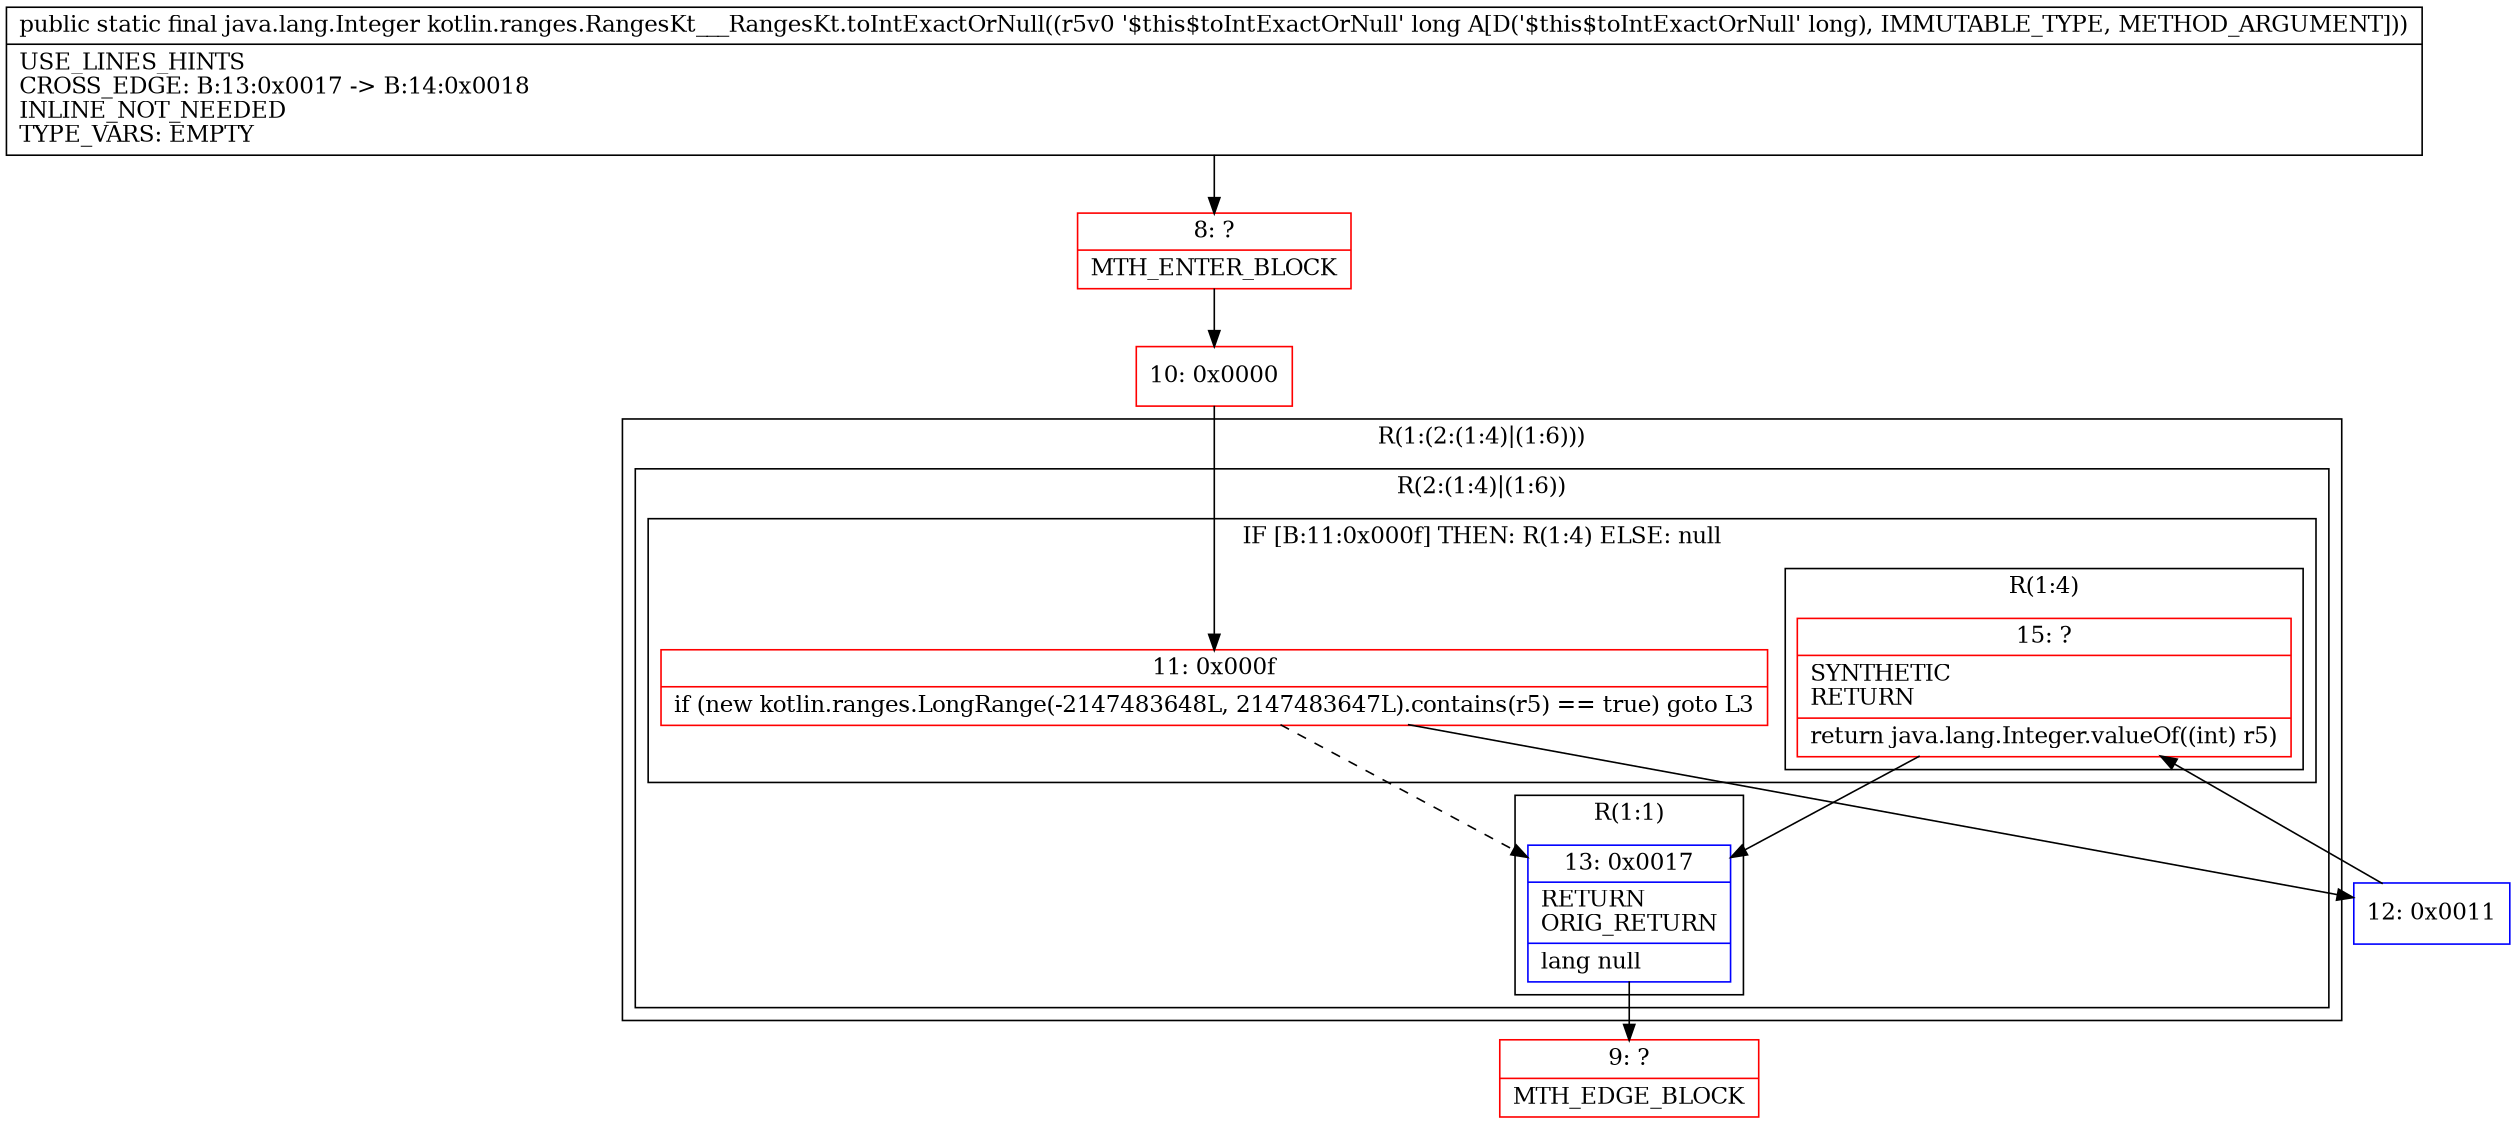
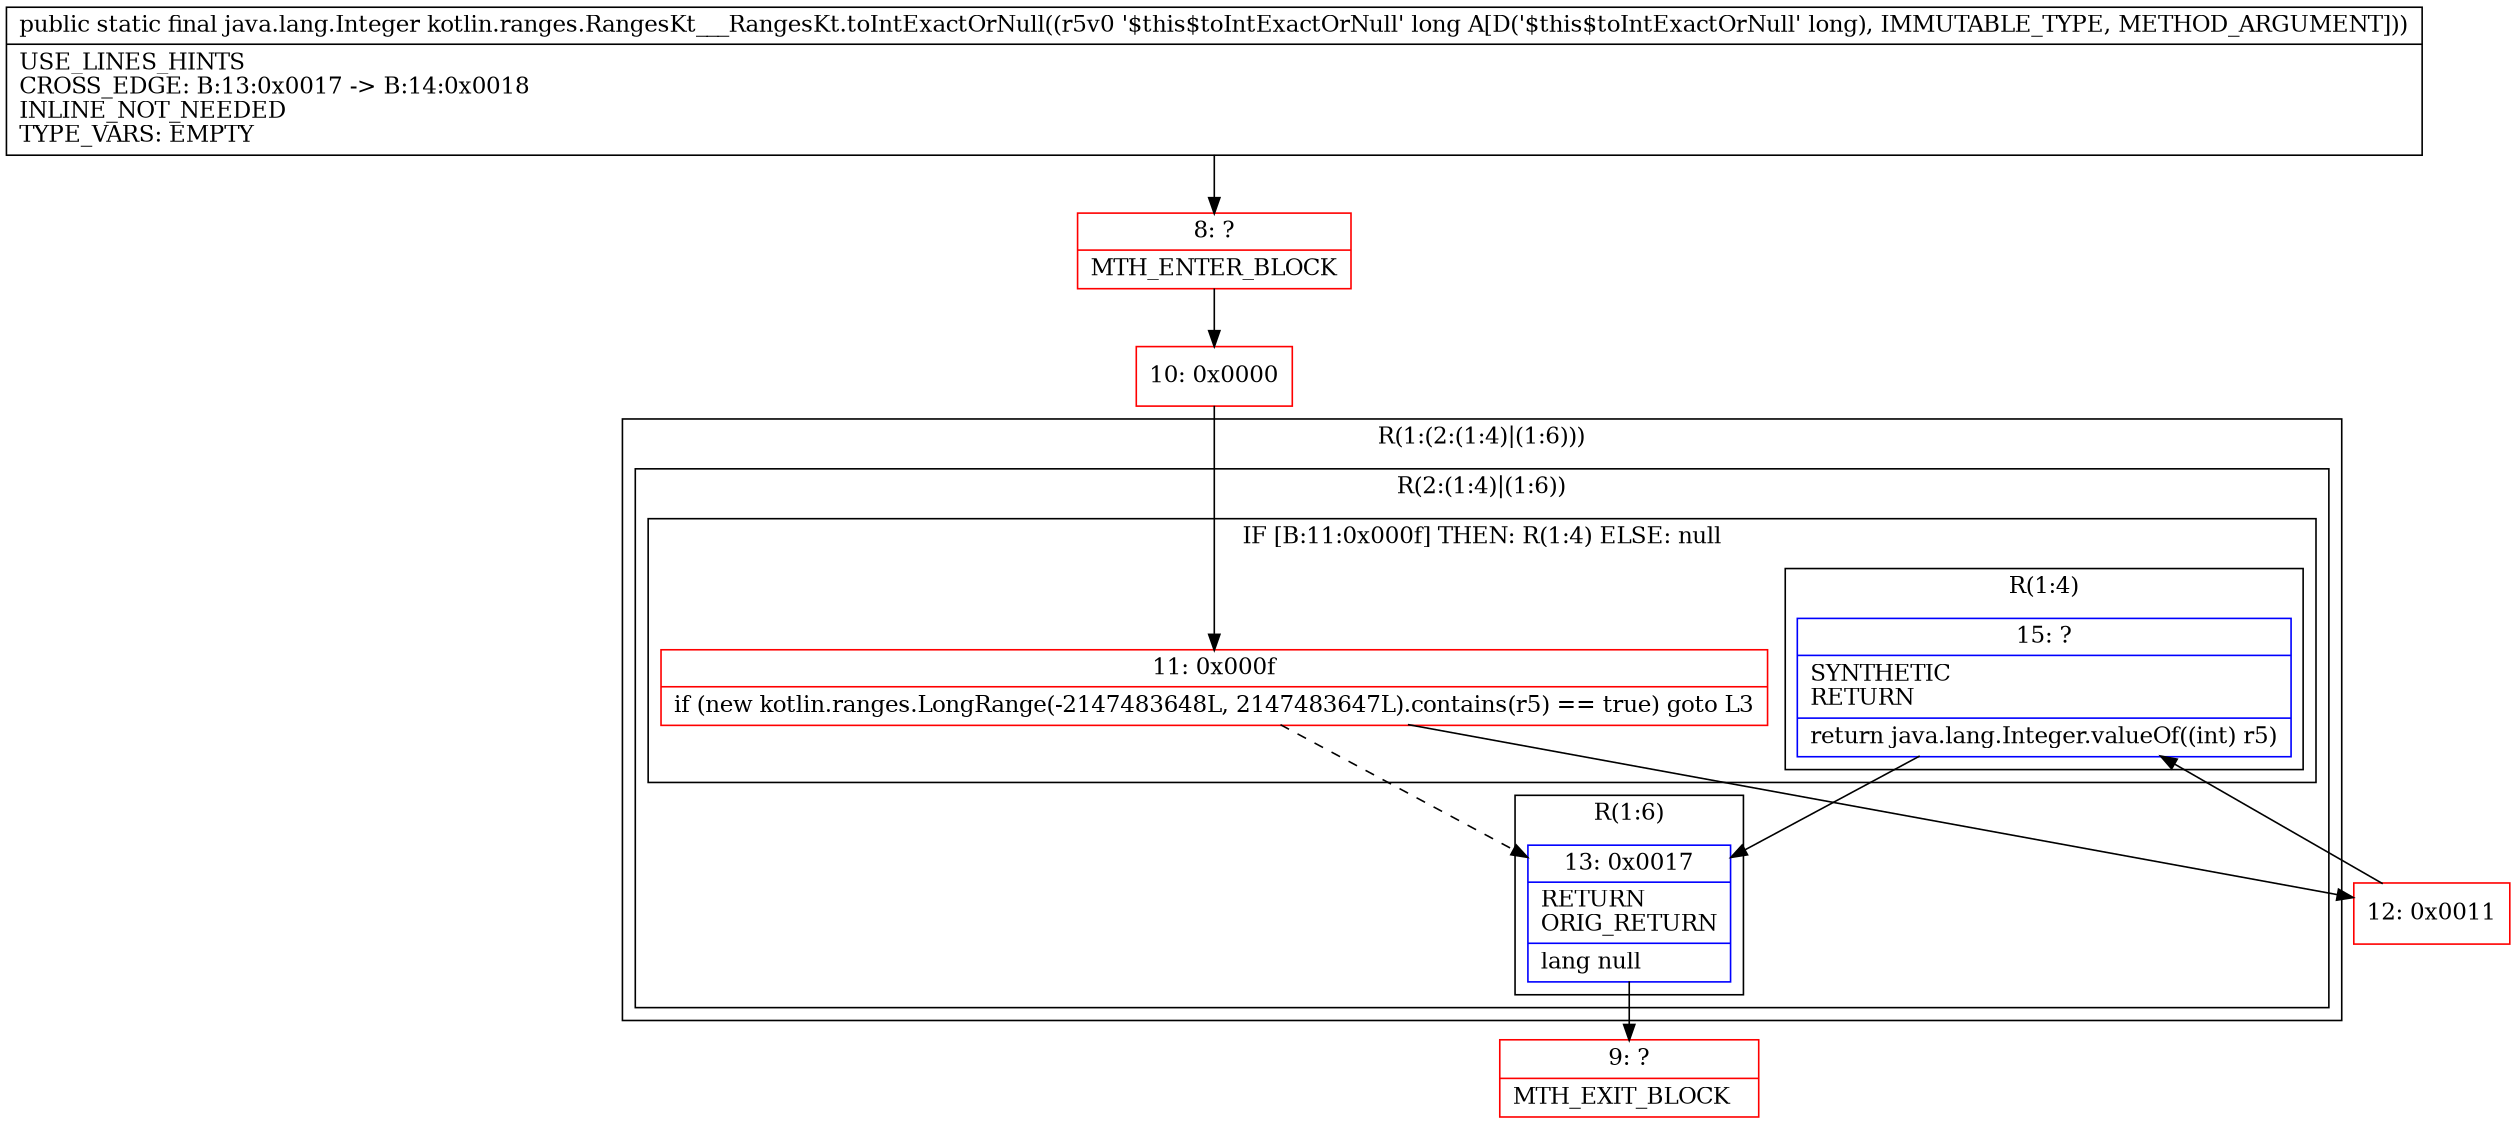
node "15: ?": color red -> blue
cluster "R(1:1)": label "R(1:1)" -> "R(1:6)"
node "12: 0x0011": color blue -> red
node "9: ?": text "MTH_EDGE_BLOCK" -> "MTH_EXIT_BLOCK"
